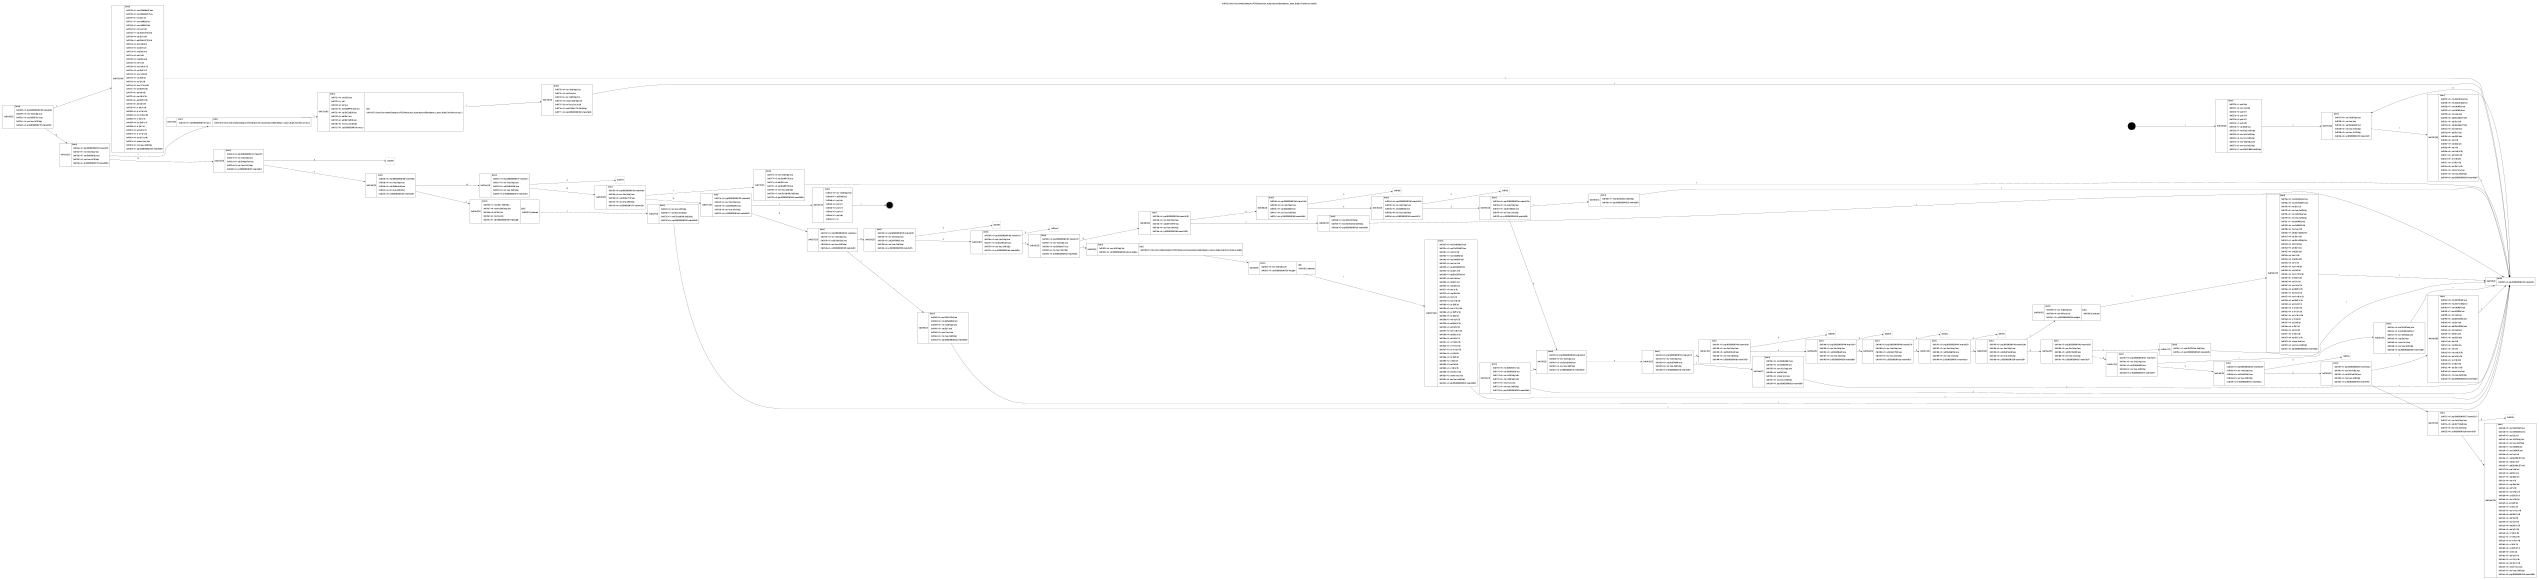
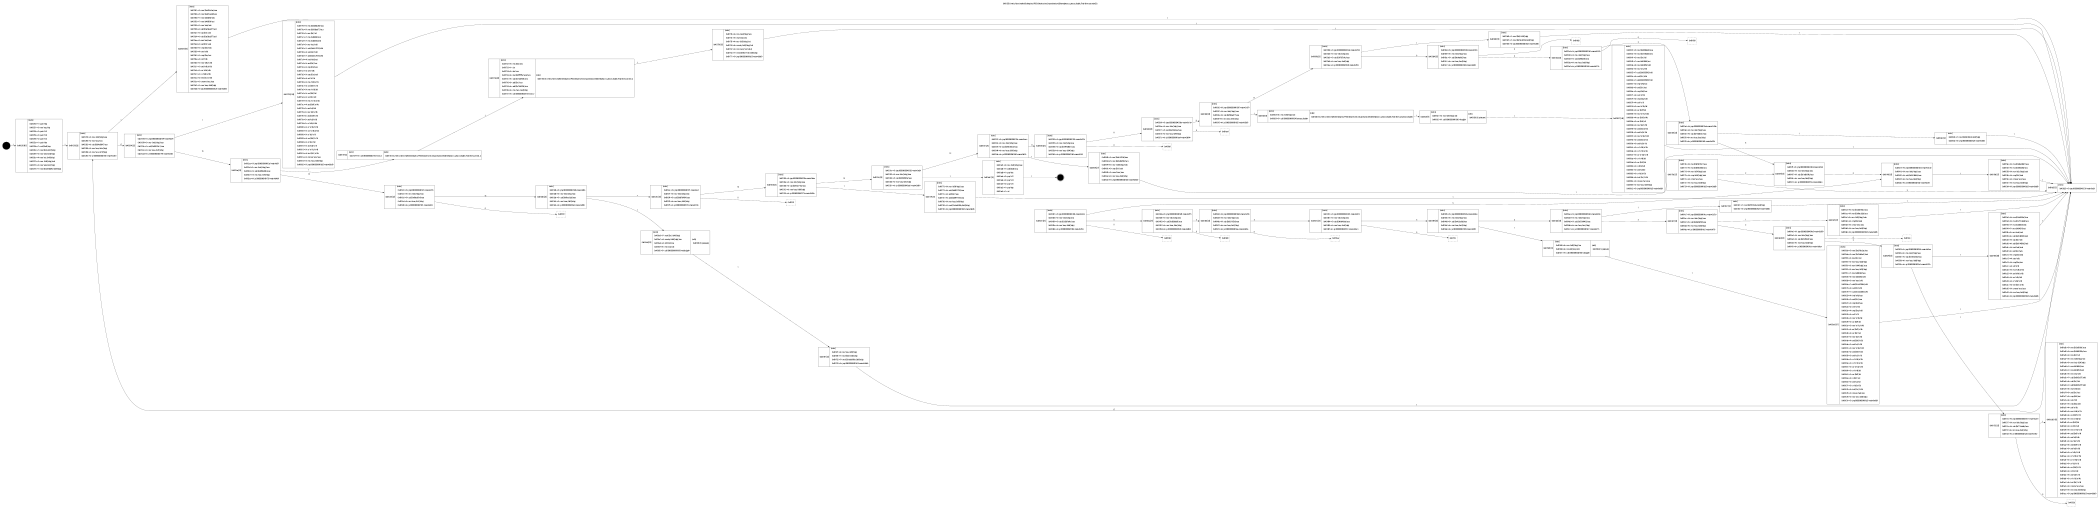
edge "0x40127d [23]" -> "0x401294 [22]": added, label "17"
edge "0x401418 [25]" -> "0x401431 [25]": reversed
